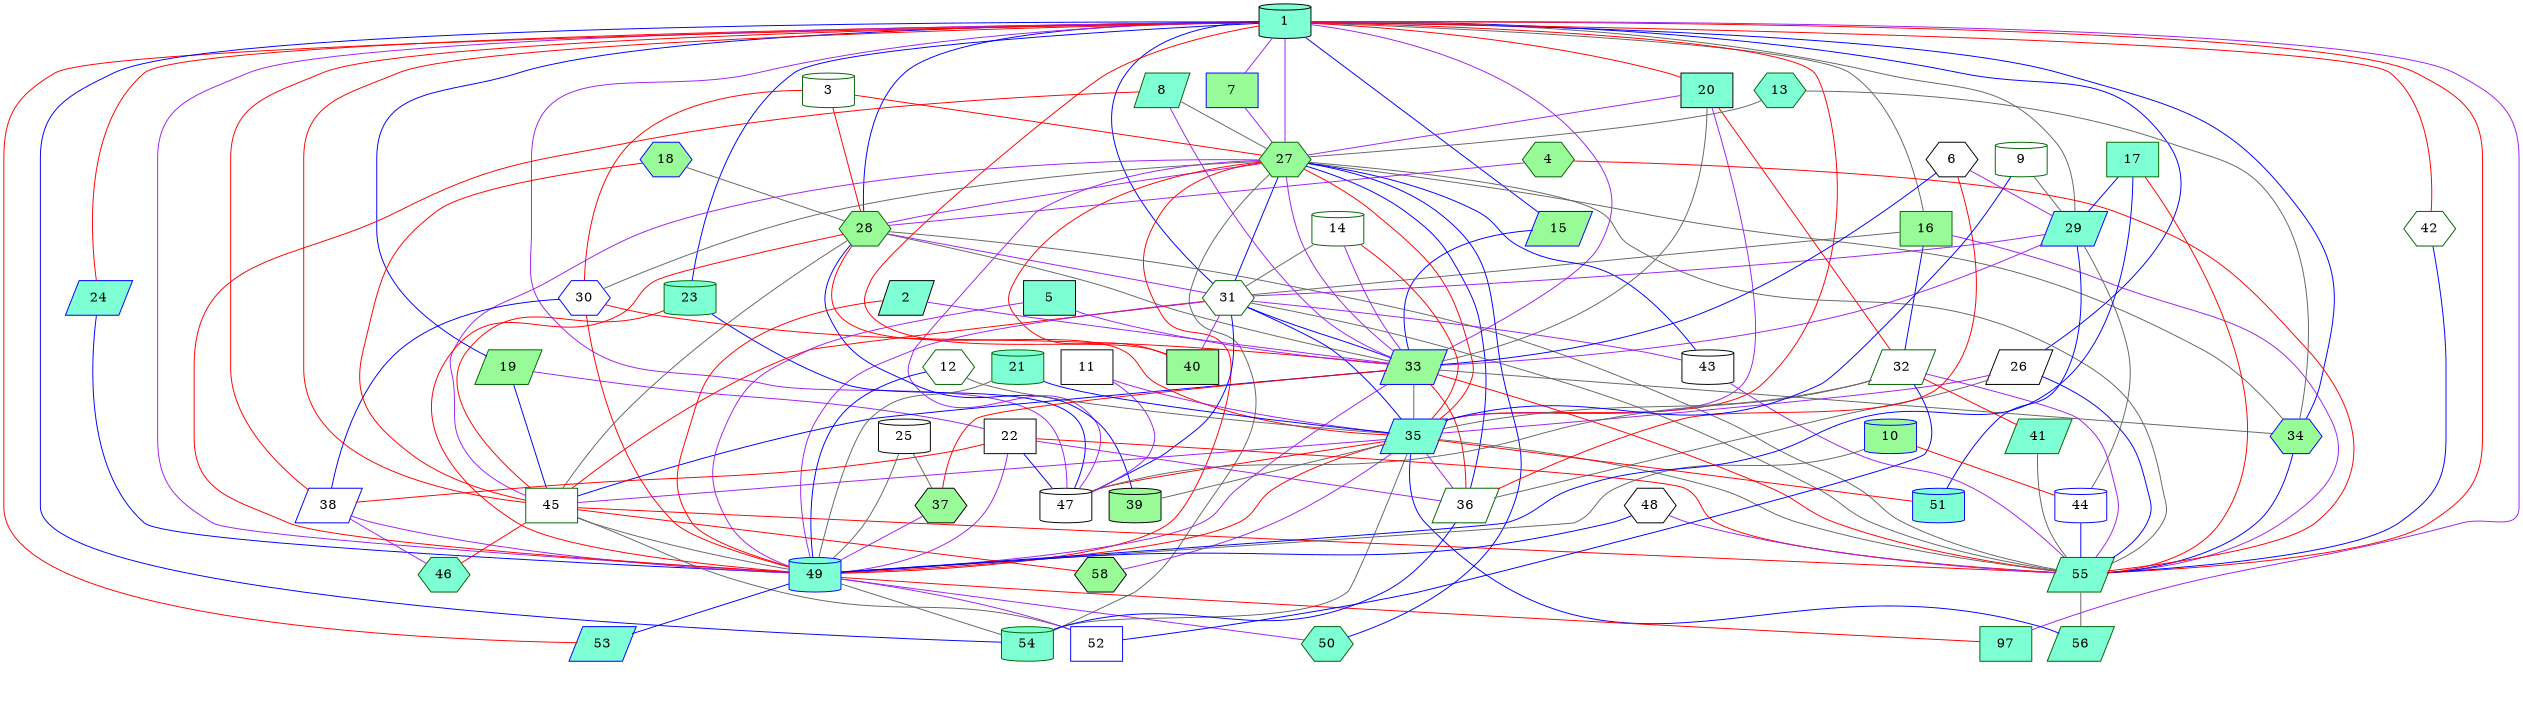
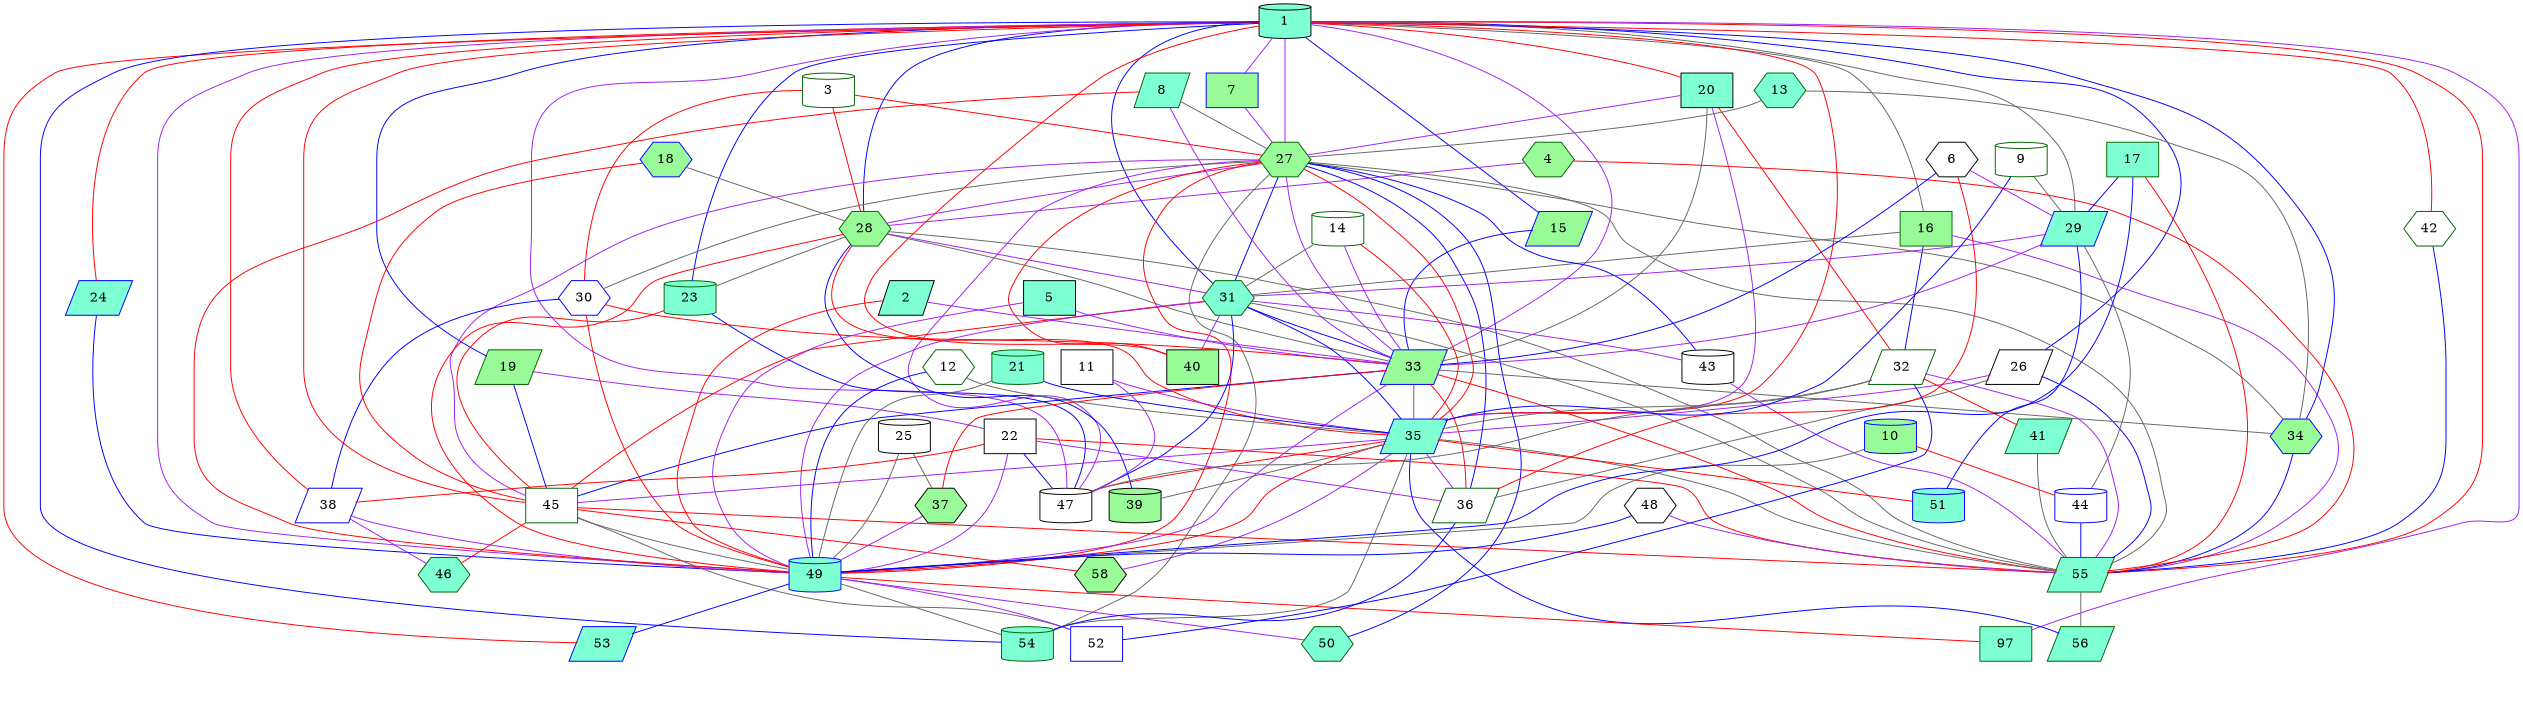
node "31": fillcolor white -> aquamarine
edge "28" -- "45": now "28" -- "23"
